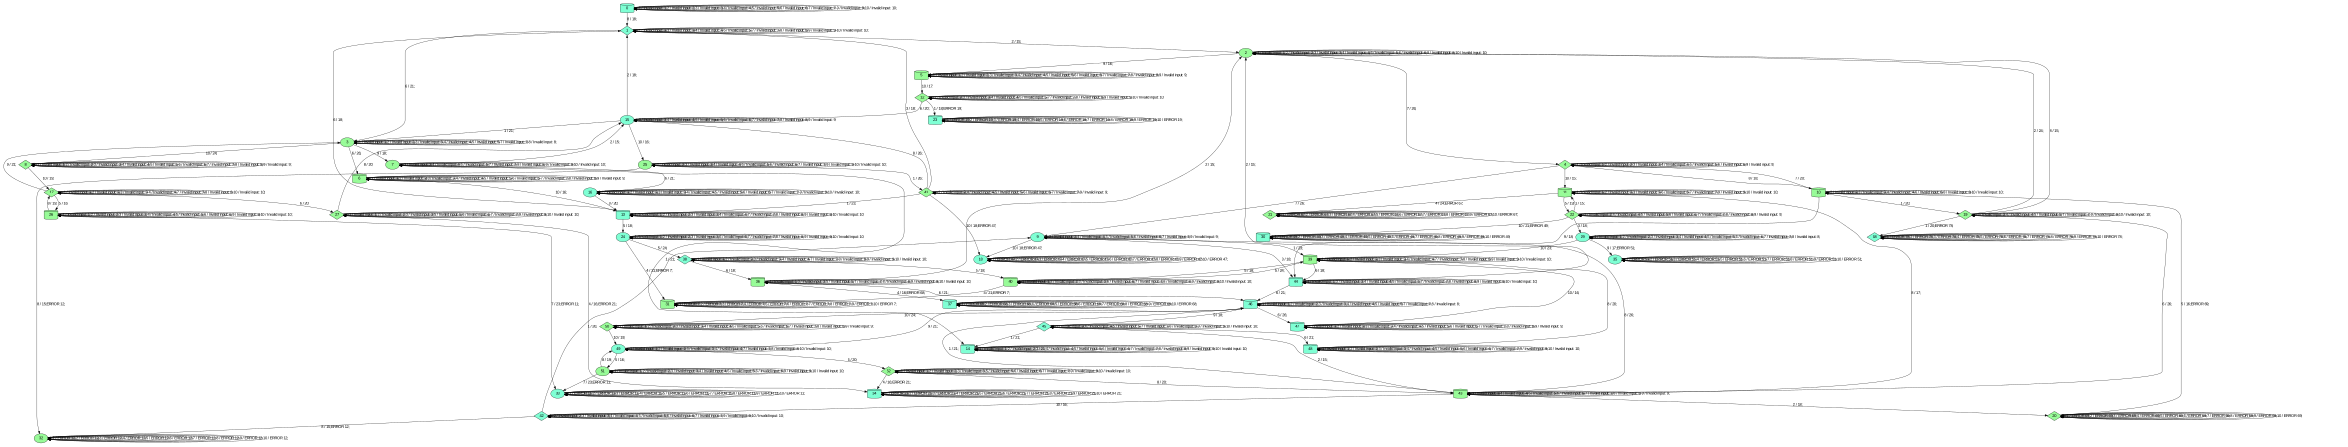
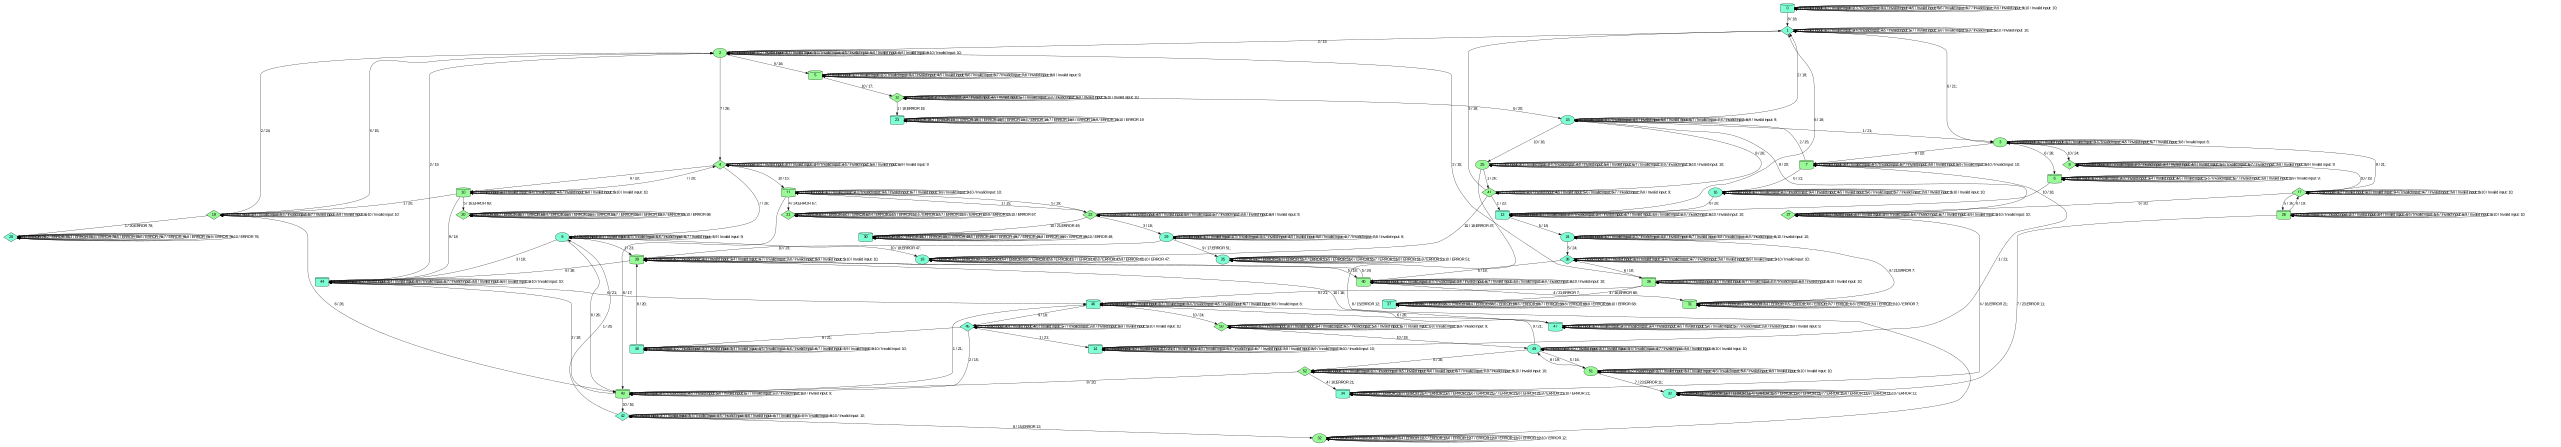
node "7": shape ellipse -> cylinder
node "68": label "68" -> "28"
edge "43" -> "20": now "43" -> "44"
